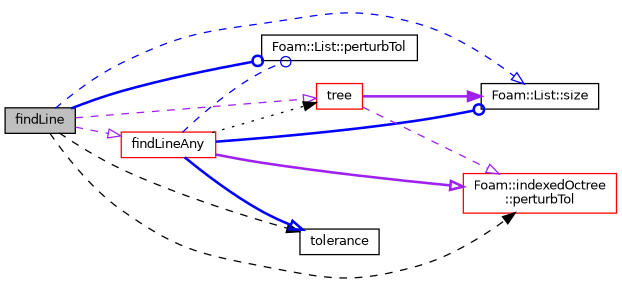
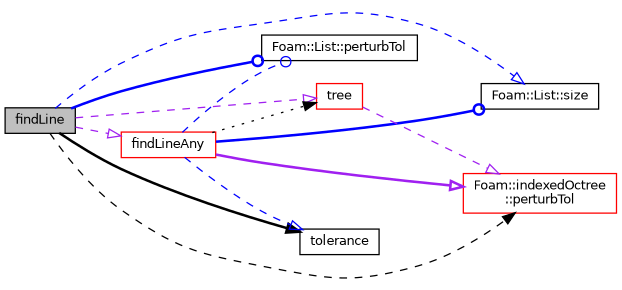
edge "tree" -> "Foam::List::size": removed
edge "findLine" -> "tolerance": style dashed -> bold
edge "findLineAny" -> "tolerance": style bold -> dashed
